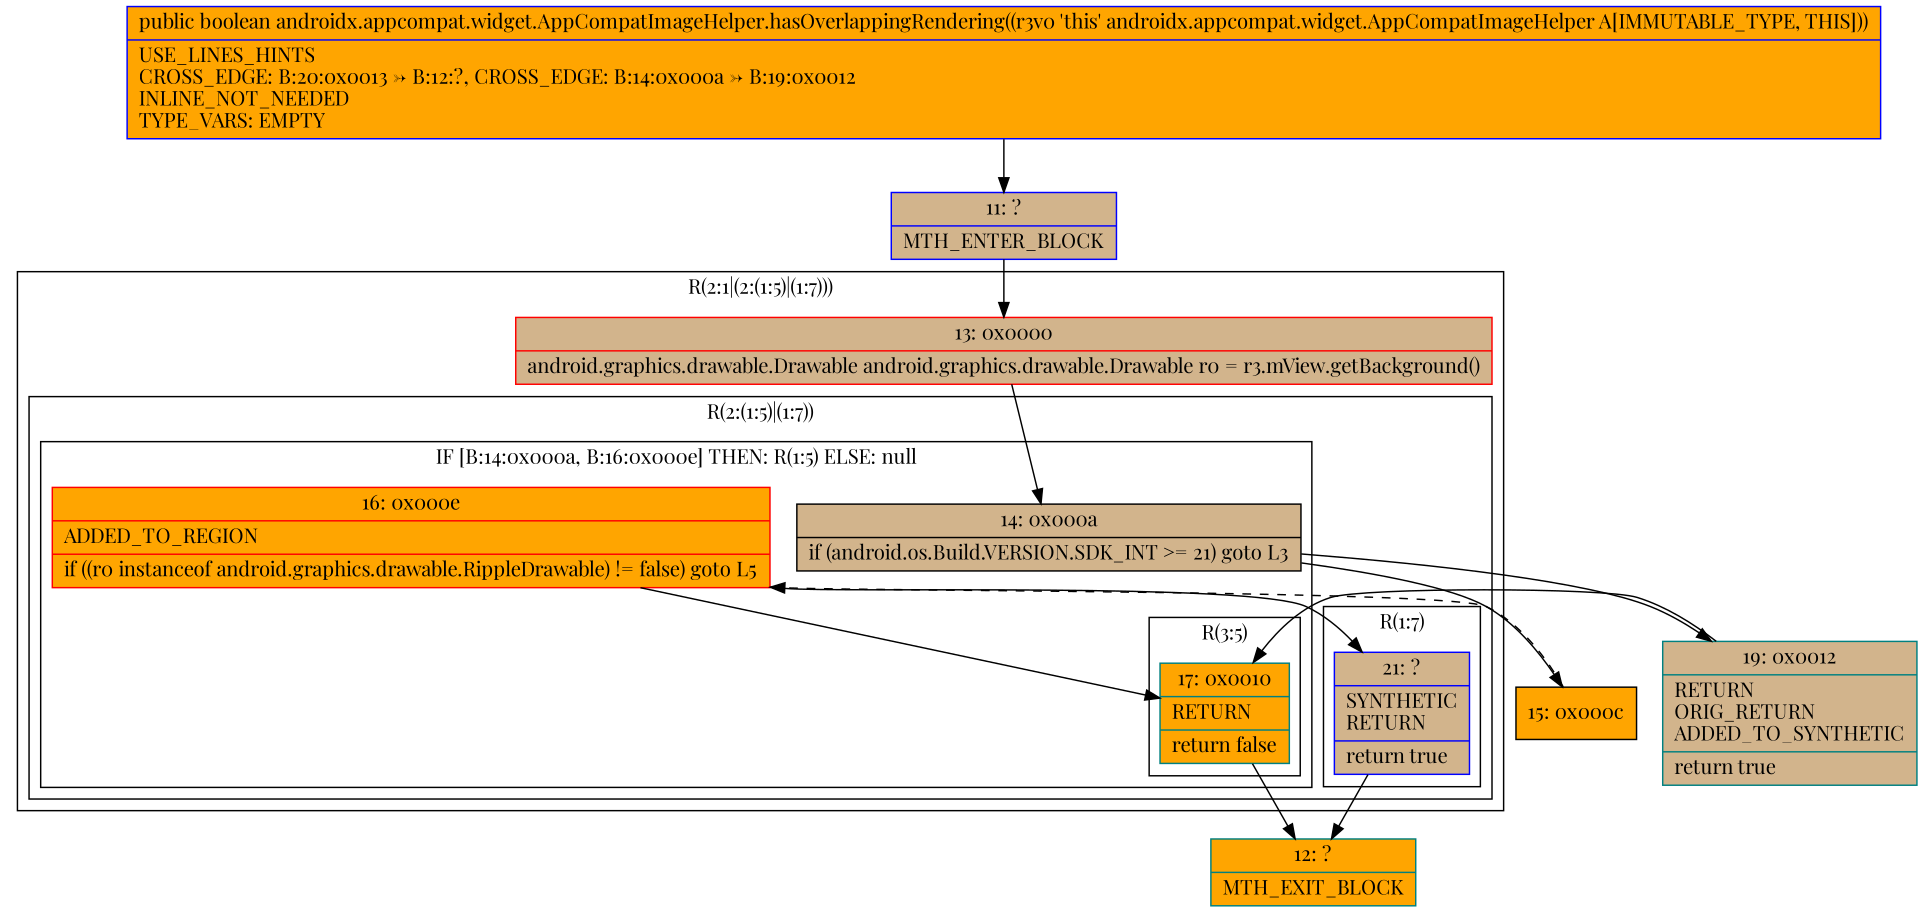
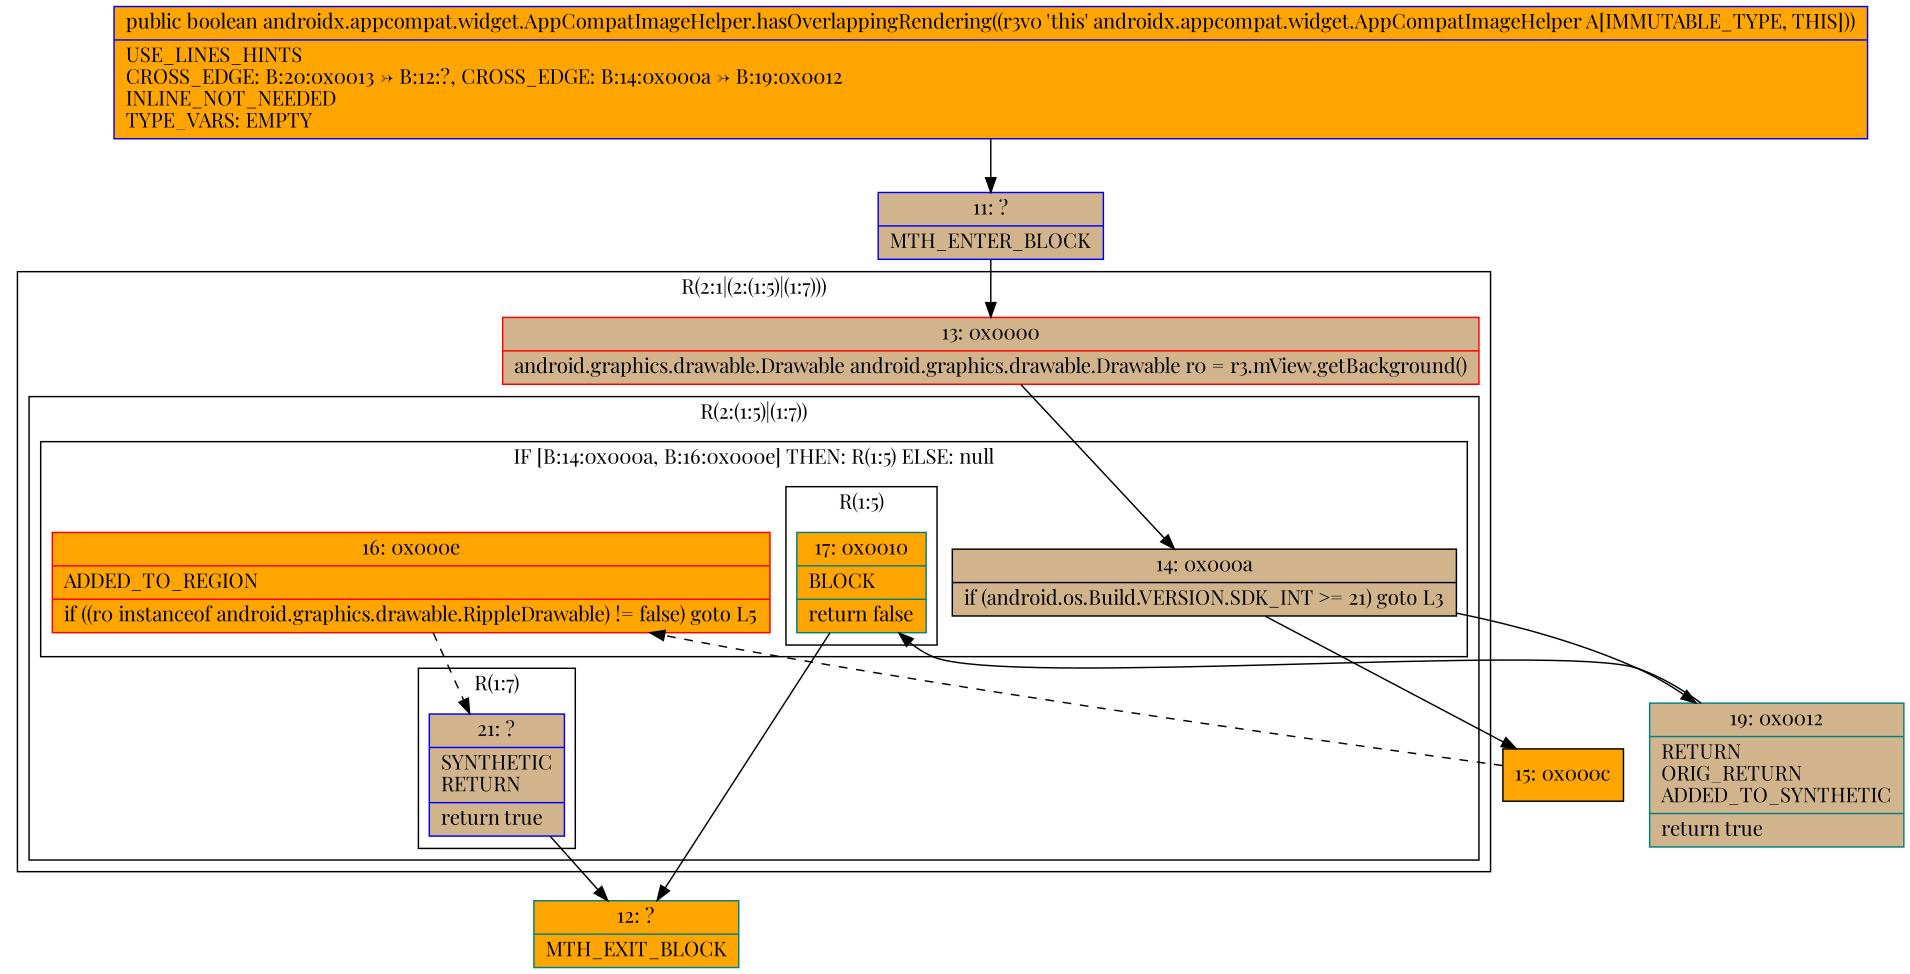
edge "16: 0x000e" -> "21: ?": style solid -> dashed
cluster "R(3:5)": label "R(3:5)" -> "R(1:5)"
edge "16: 0x000e" -> "17: 0x0010": removed
node "17: 0x0010": text "RETURN" -> "BLOCK"
